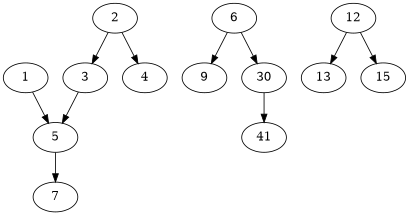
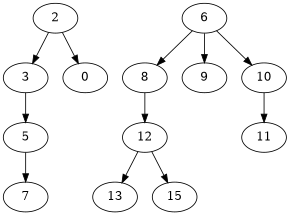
node "1": removed
node "4": label "4" -> "0"
node "8": added
node "30": label "30" -> "10"
node "41": label "41" -> "11"
